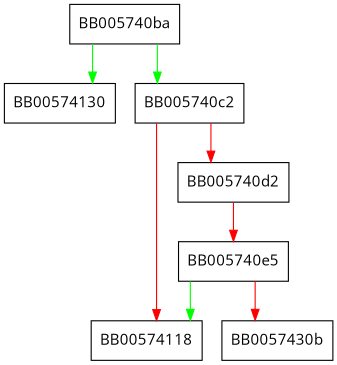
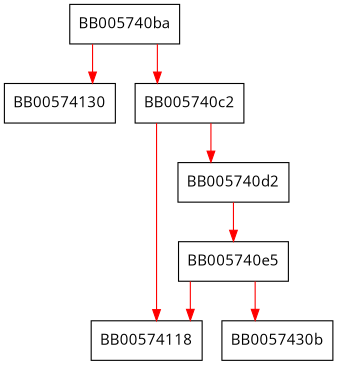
edge "BB005740ba" -> "BB00574130": color green -> red
edge "BB005740ba" -> "BB005740c2": color green -> red
edge "BB005740e5" -> "BB00574118": color green -> red
